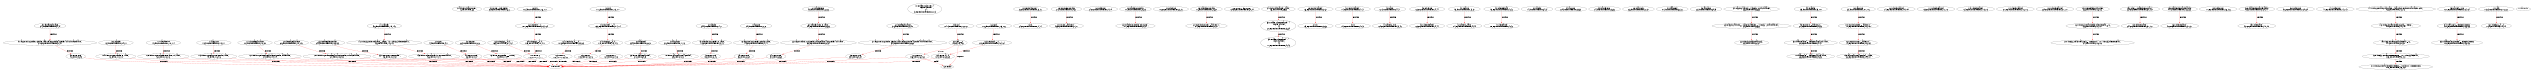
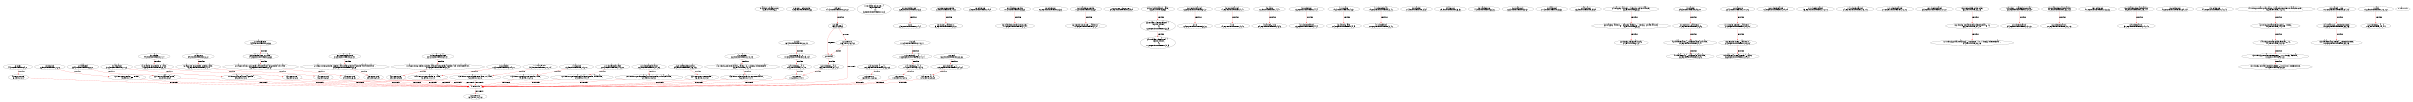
edge "160_ end_if" -> "163_ uint256 c = a * b; 1065-new_variable-164-164": added, label "next_line"
edge "180_ return c; 1184-return-181-181" -> "0_ exit_node": reversed
